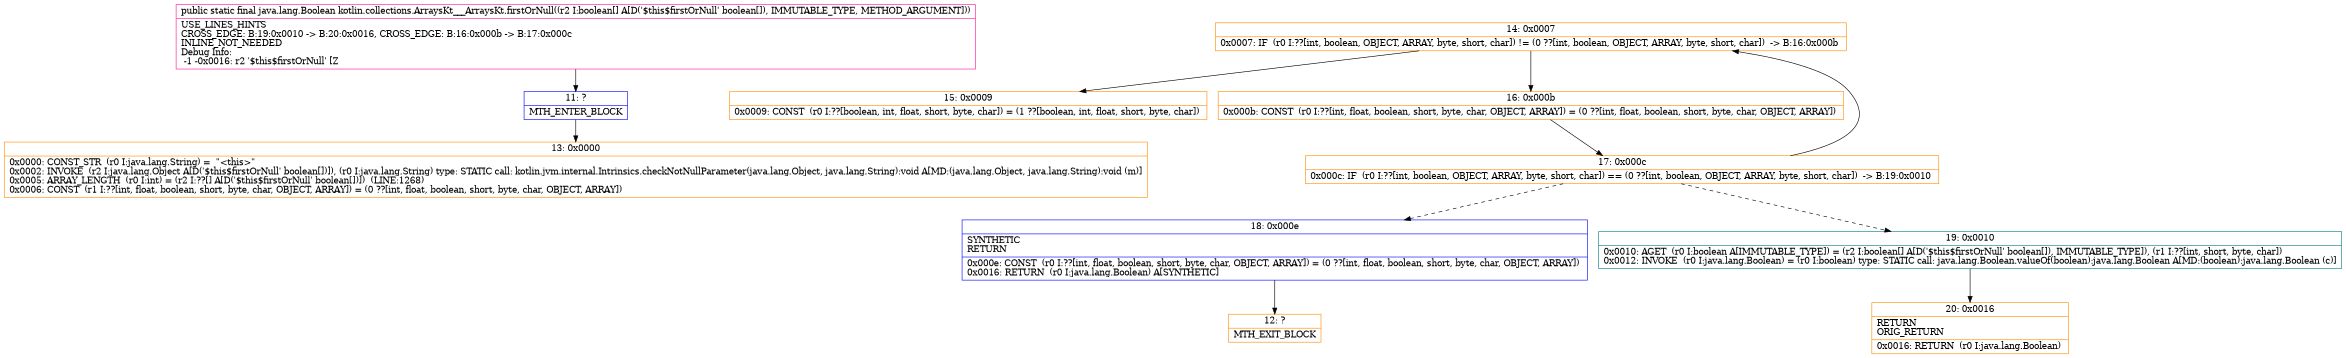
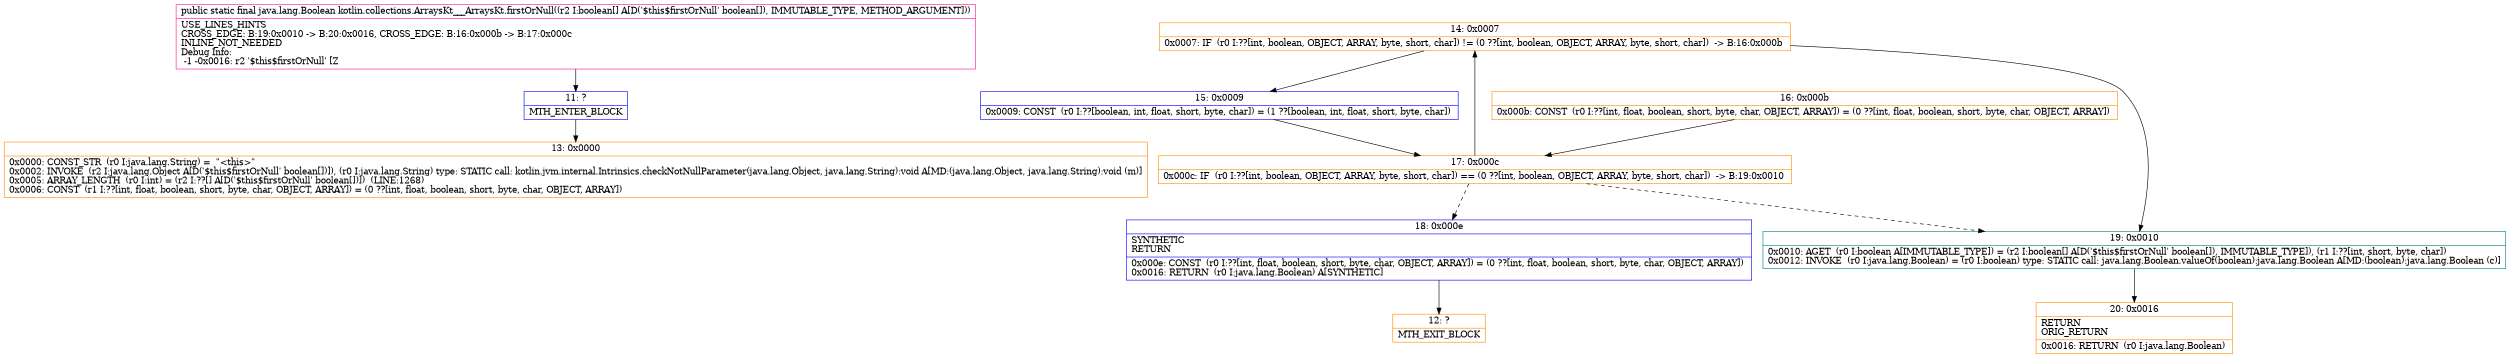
edge "14: 0x0007" -> "16: 0x000b": now "14: 0x0007" -> "19: 0x0010"
node "15: 0x0009": color darkorange -> blue
edge "15: 0x0009" -> "17: 0x000c": added
